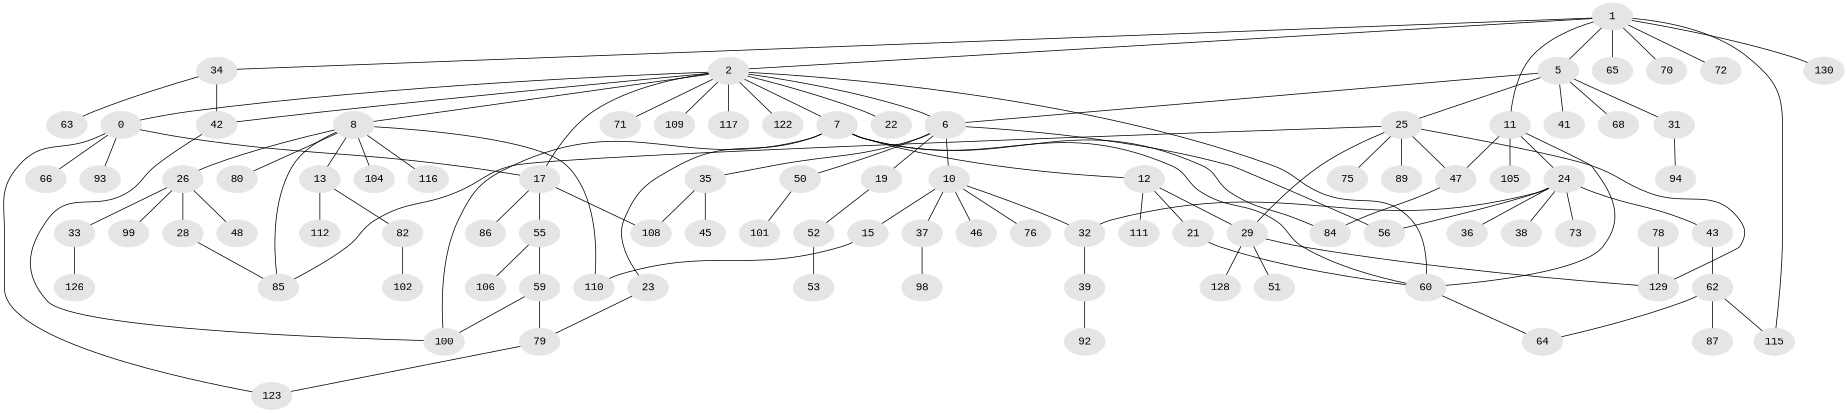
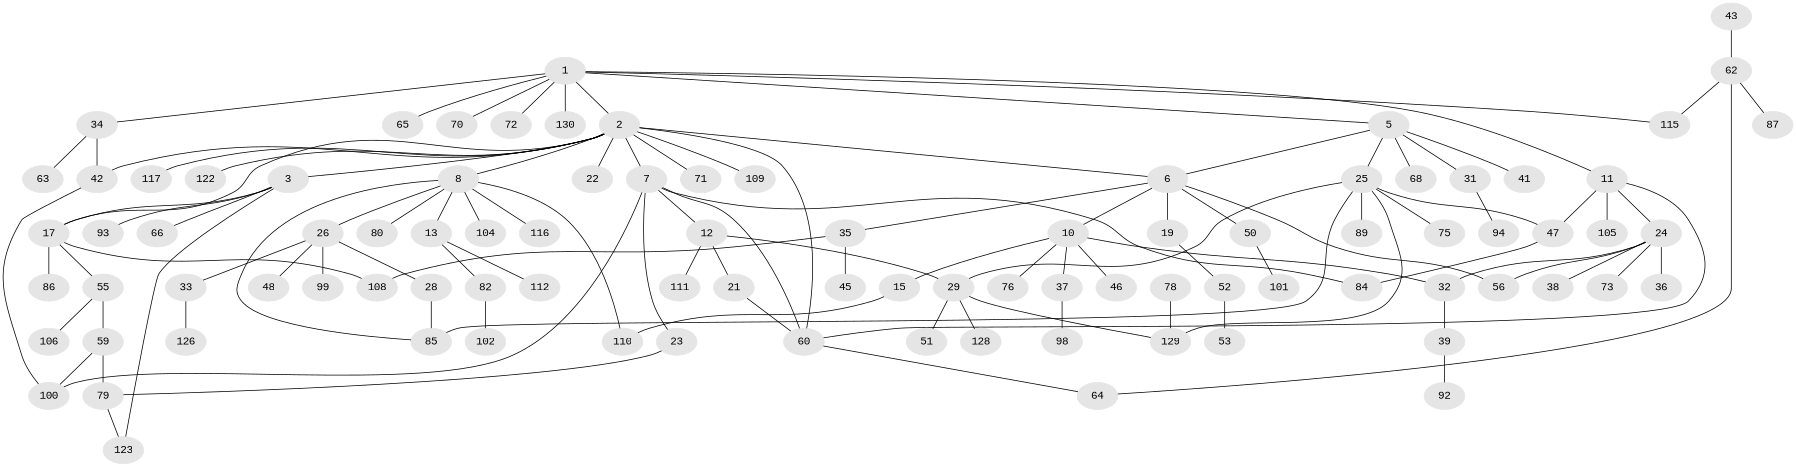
node "0": label "0" -> "3"
edge "24" -- "43": removed
